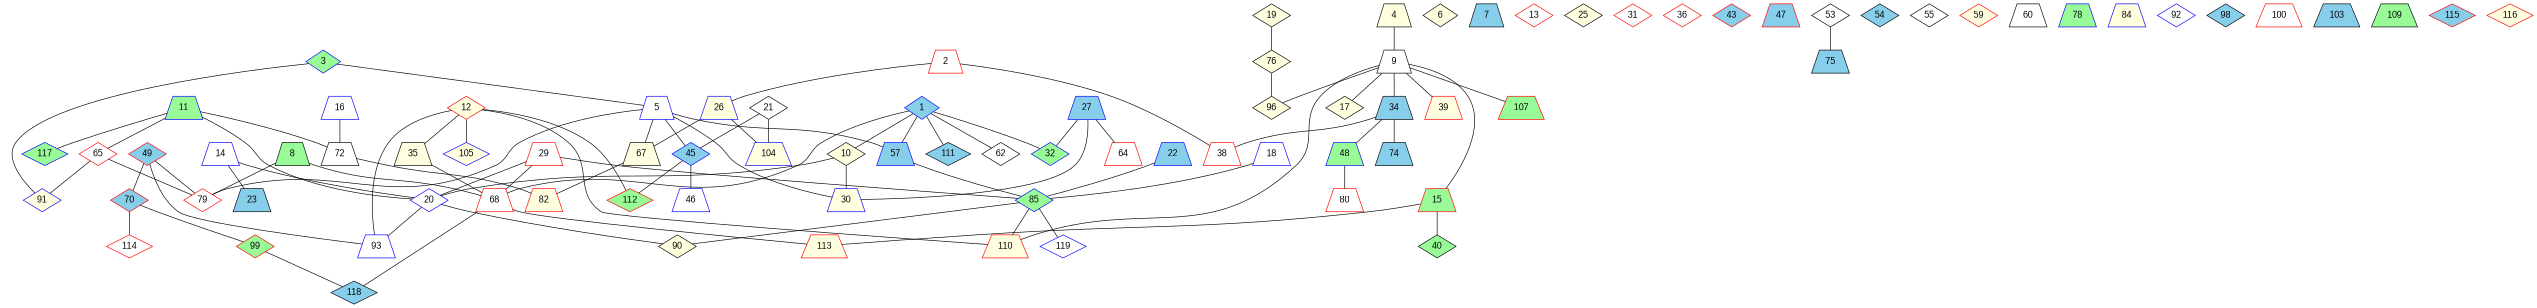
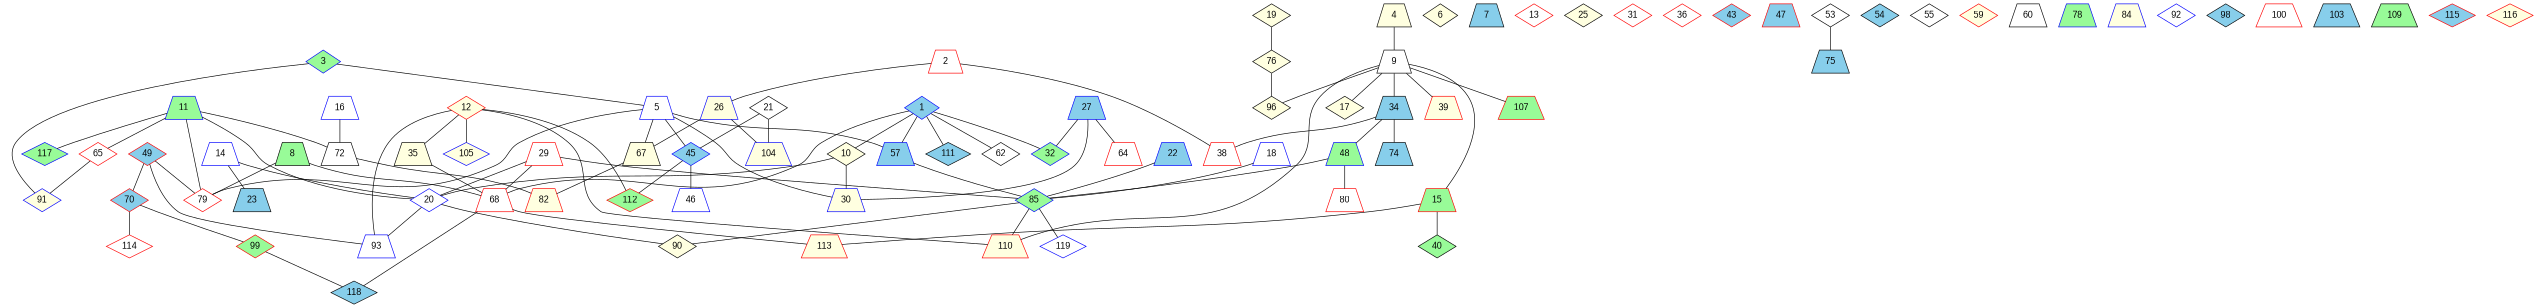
edge "65" -- "79": now "11" -- "79"
edge "48" -- "85": added
